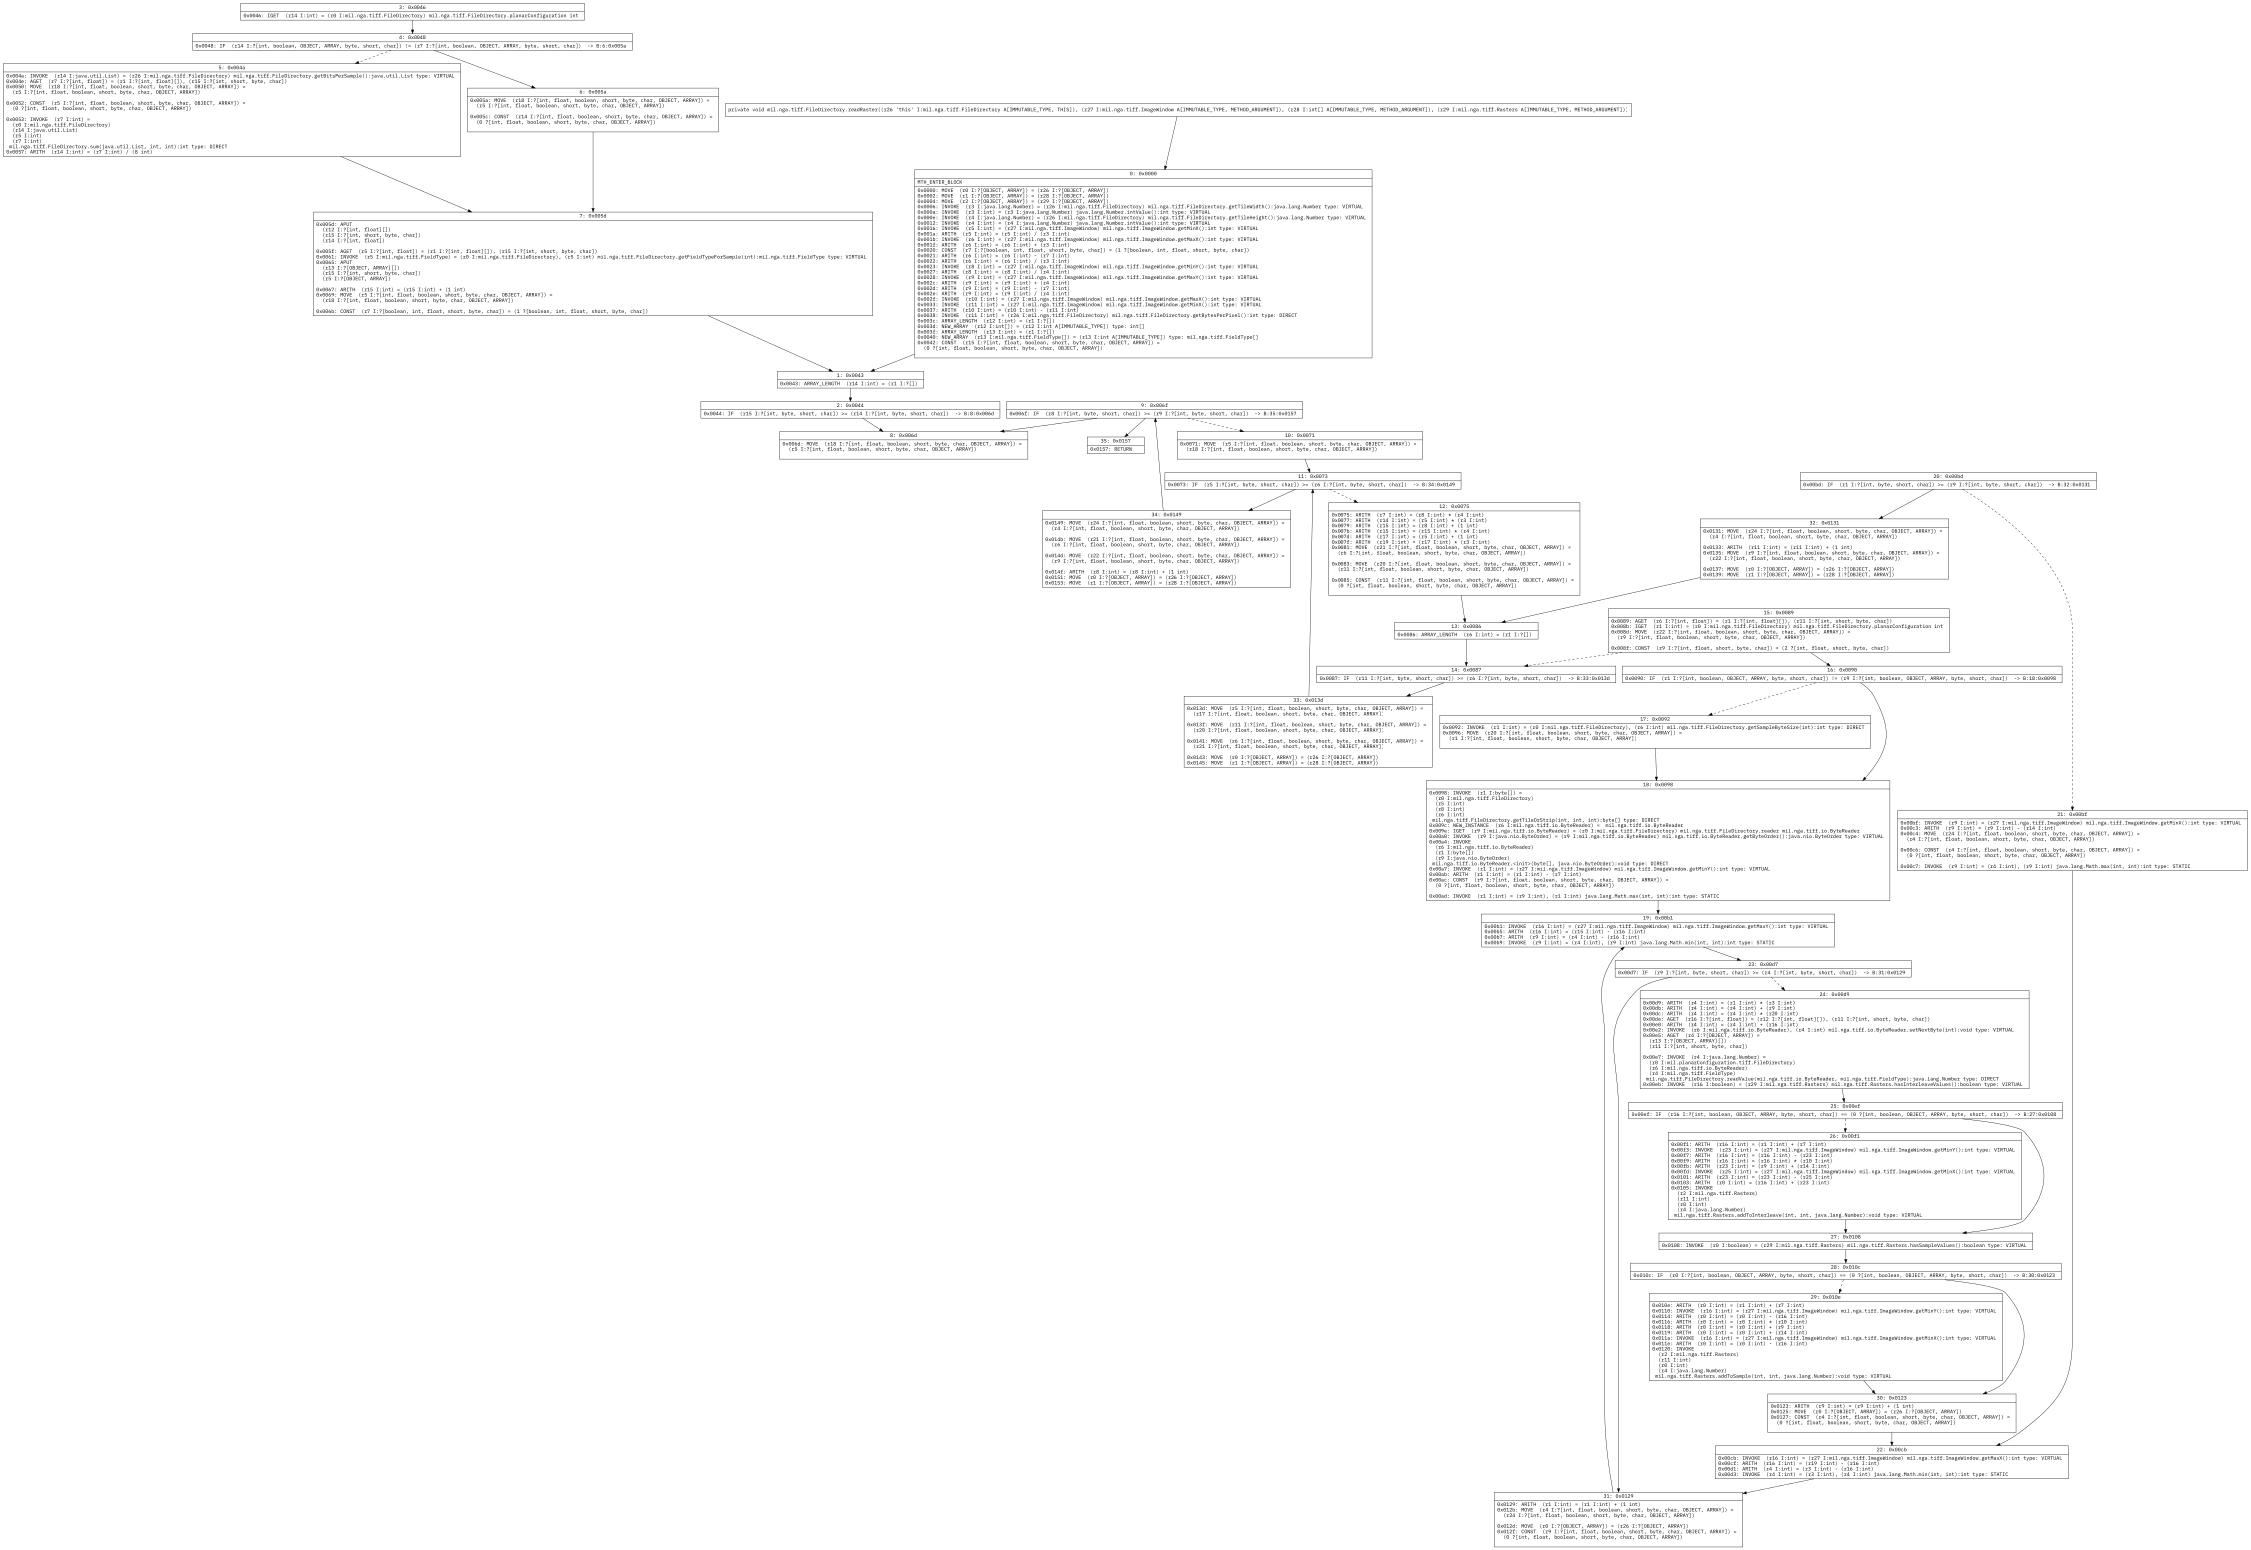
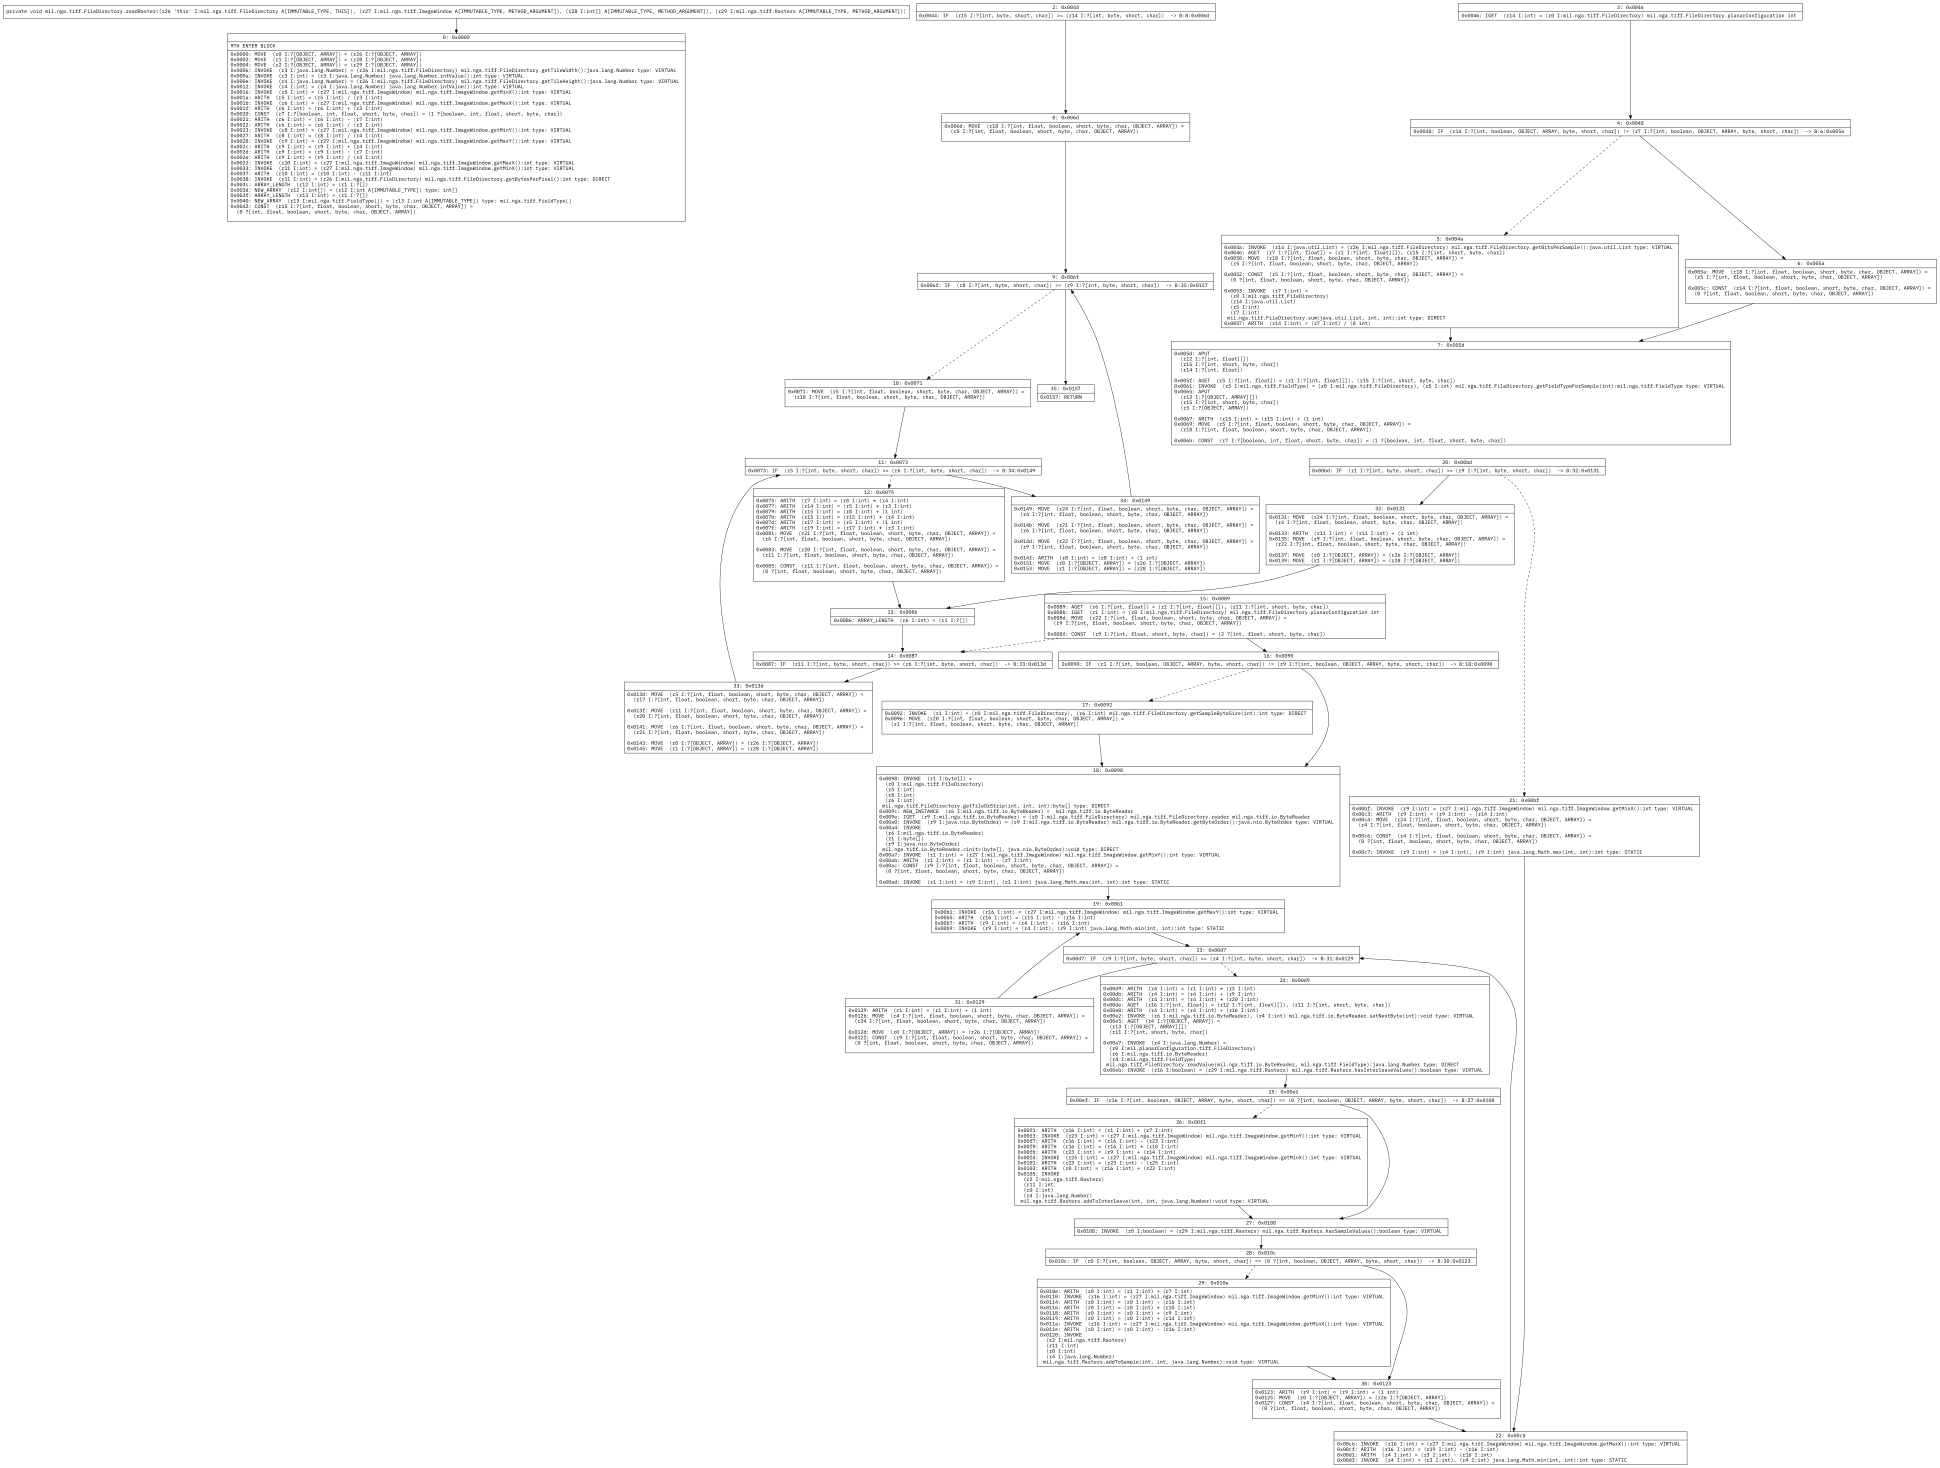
node "1: 0x0043": removed
edge "9: 0x006f" -> "8: 0x006d": reversed
edge "22: 0x00cb" -> "31: 0x0129": now "22: 0x00cb" -> "23: 0x00d7"
